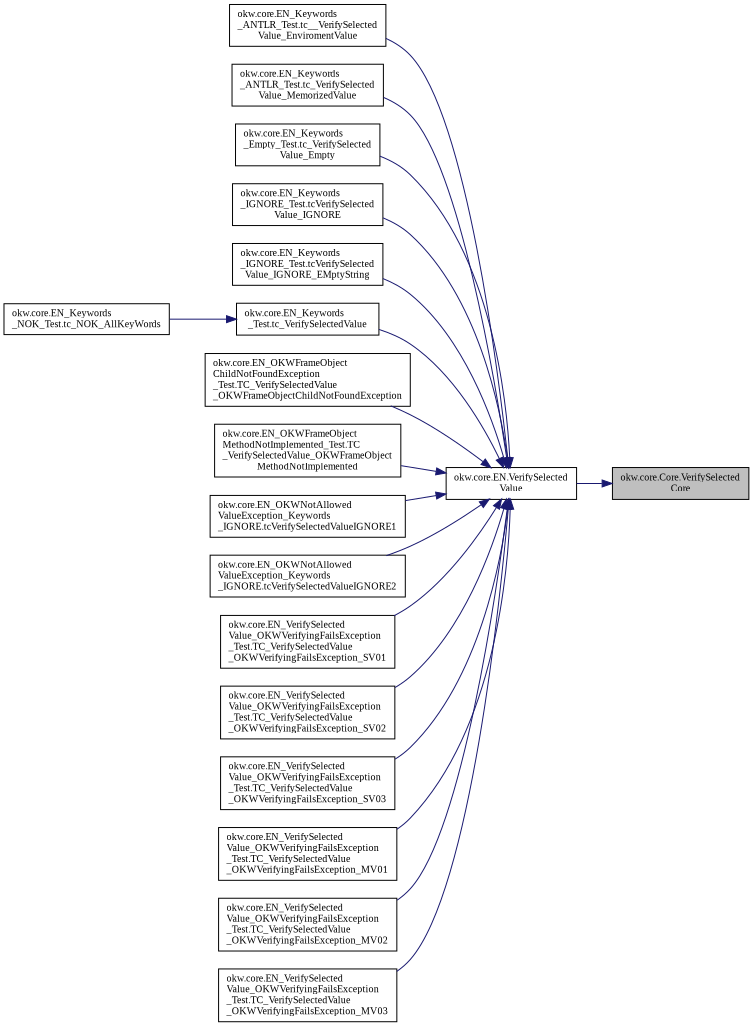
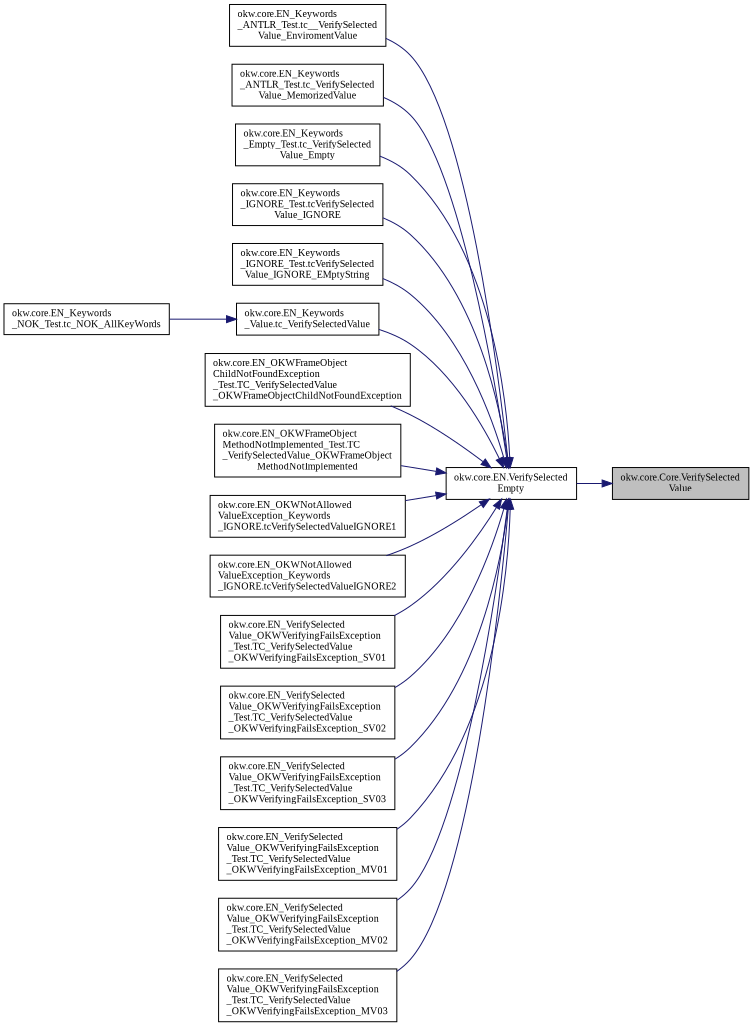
node "okw.core.EN_Keywords _Test.tc_VerifySelectedValue": label "okw.core.EN_Keywords _Test.tc_VerifySelectedValue" -> "okw.core.EN_Keywords _Value.tc_VerifySelectedValue"
node "okw.core.EN.VerifySelected Value": label "okw.core.EN.VerifySelected Value" -> "okw.core.EN.VerifySelected Empty"
node "okw.core.Core.VerifySelected Core": label "okw.core.Core.VerifySelected Core" -> "okw.core.Core.VerifySelected Value"
